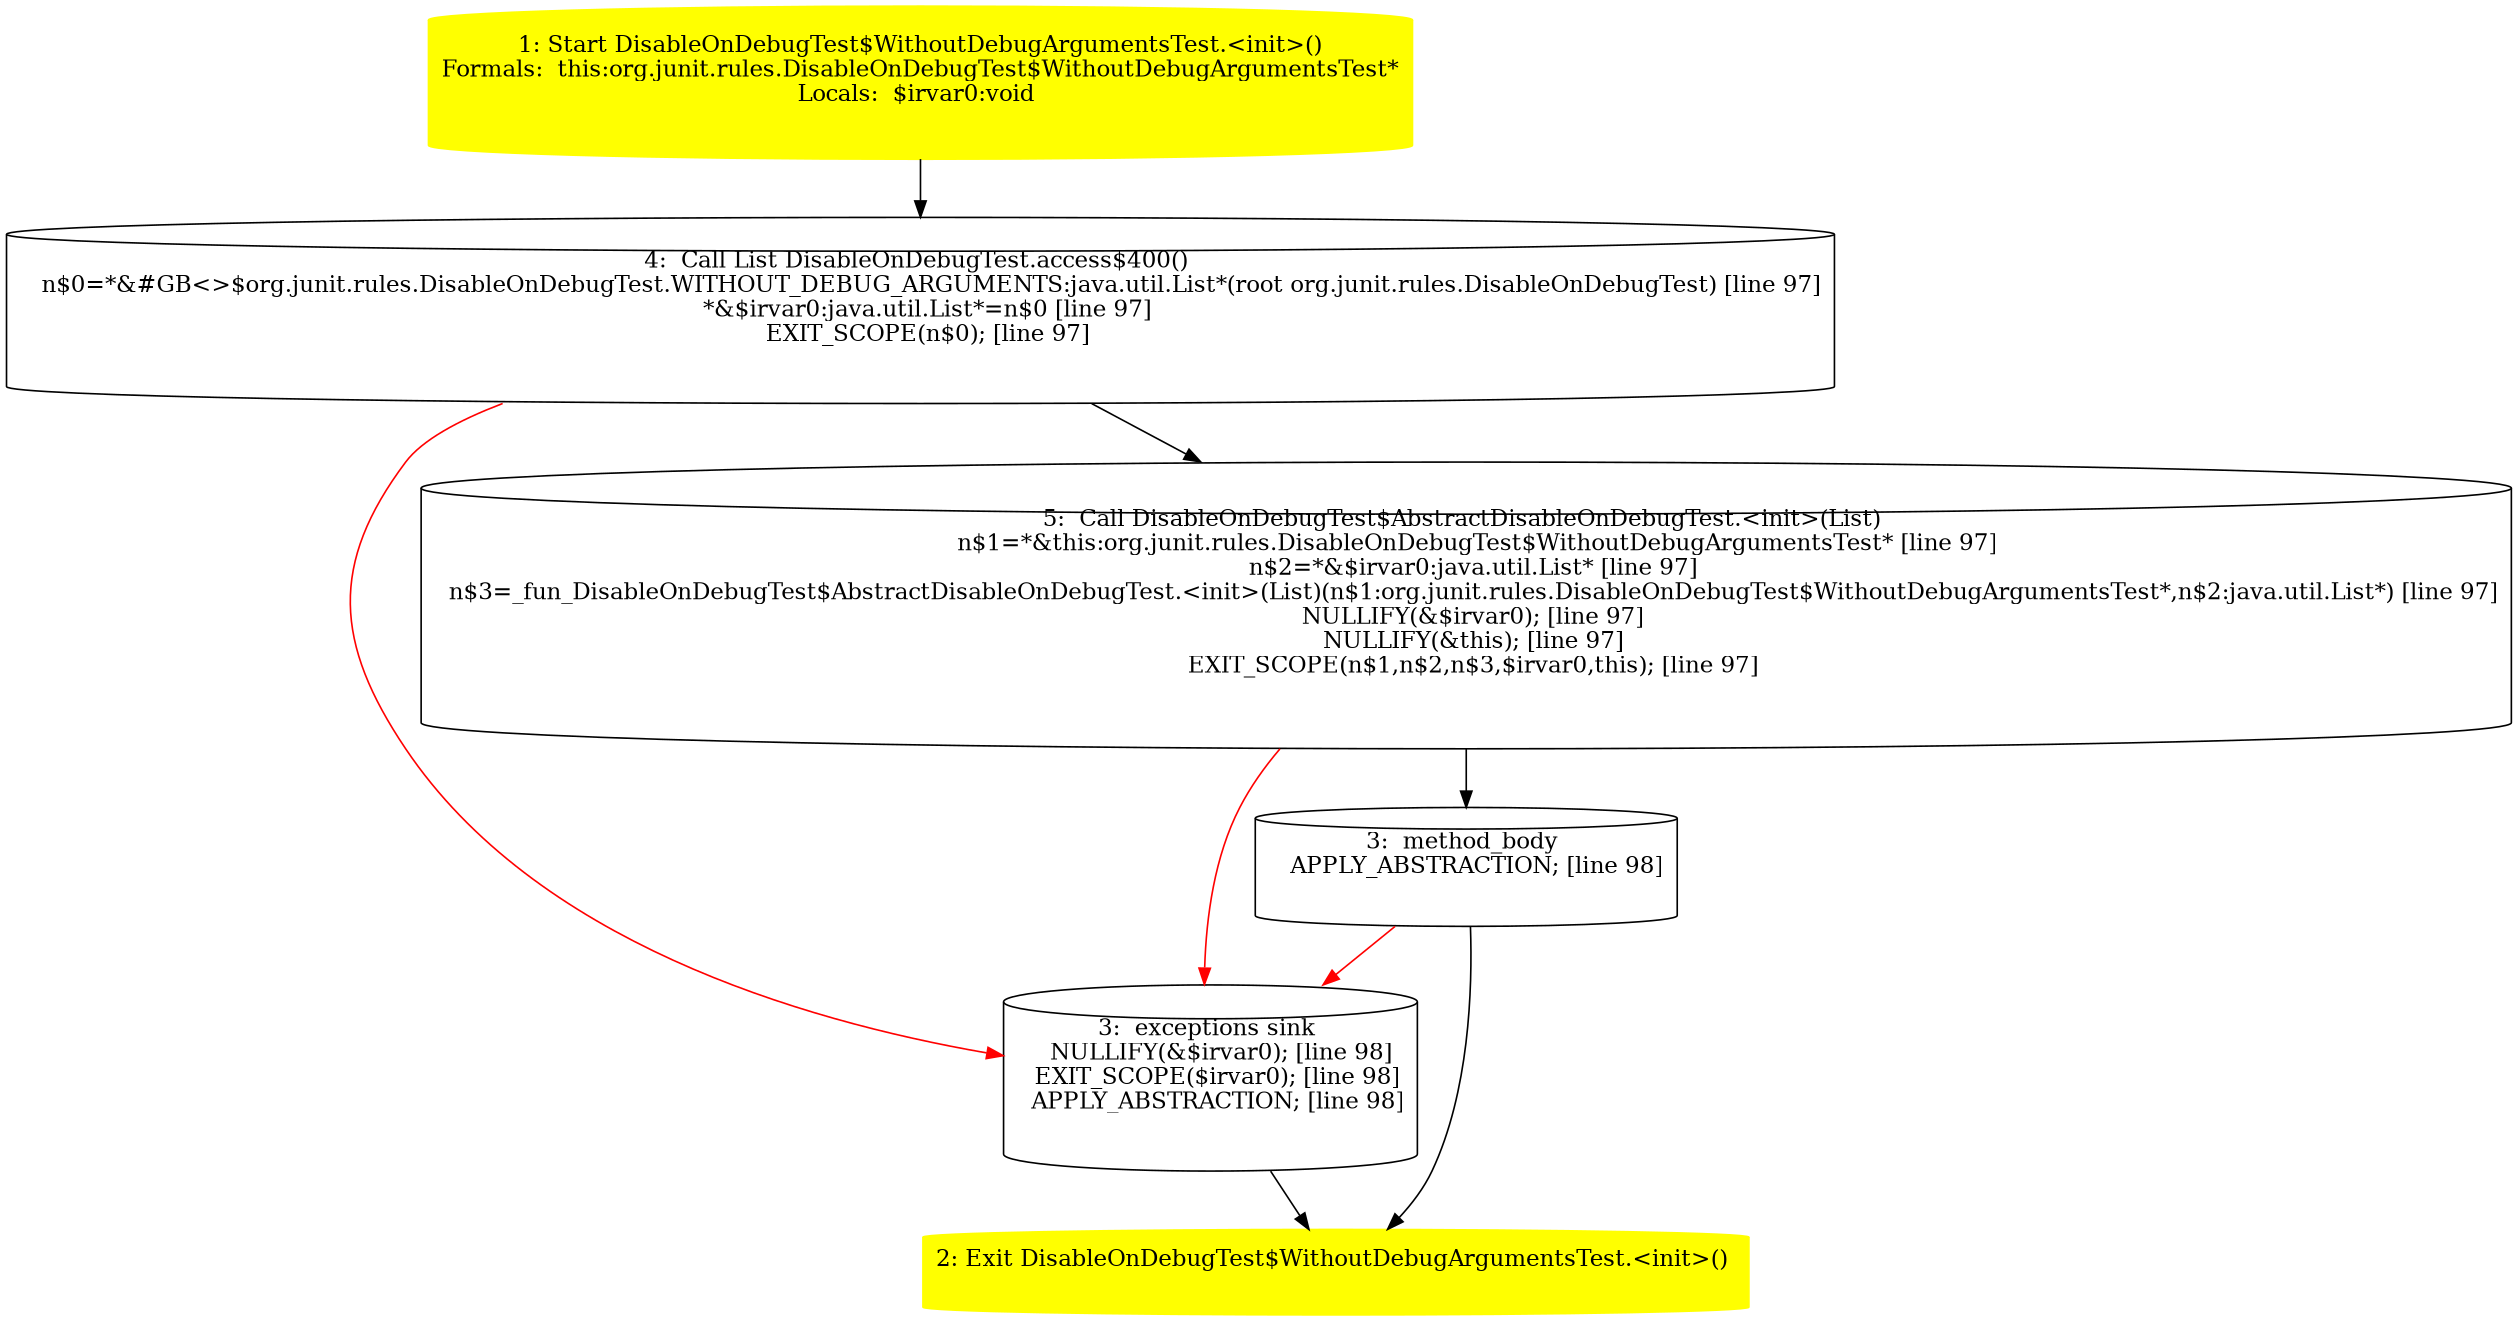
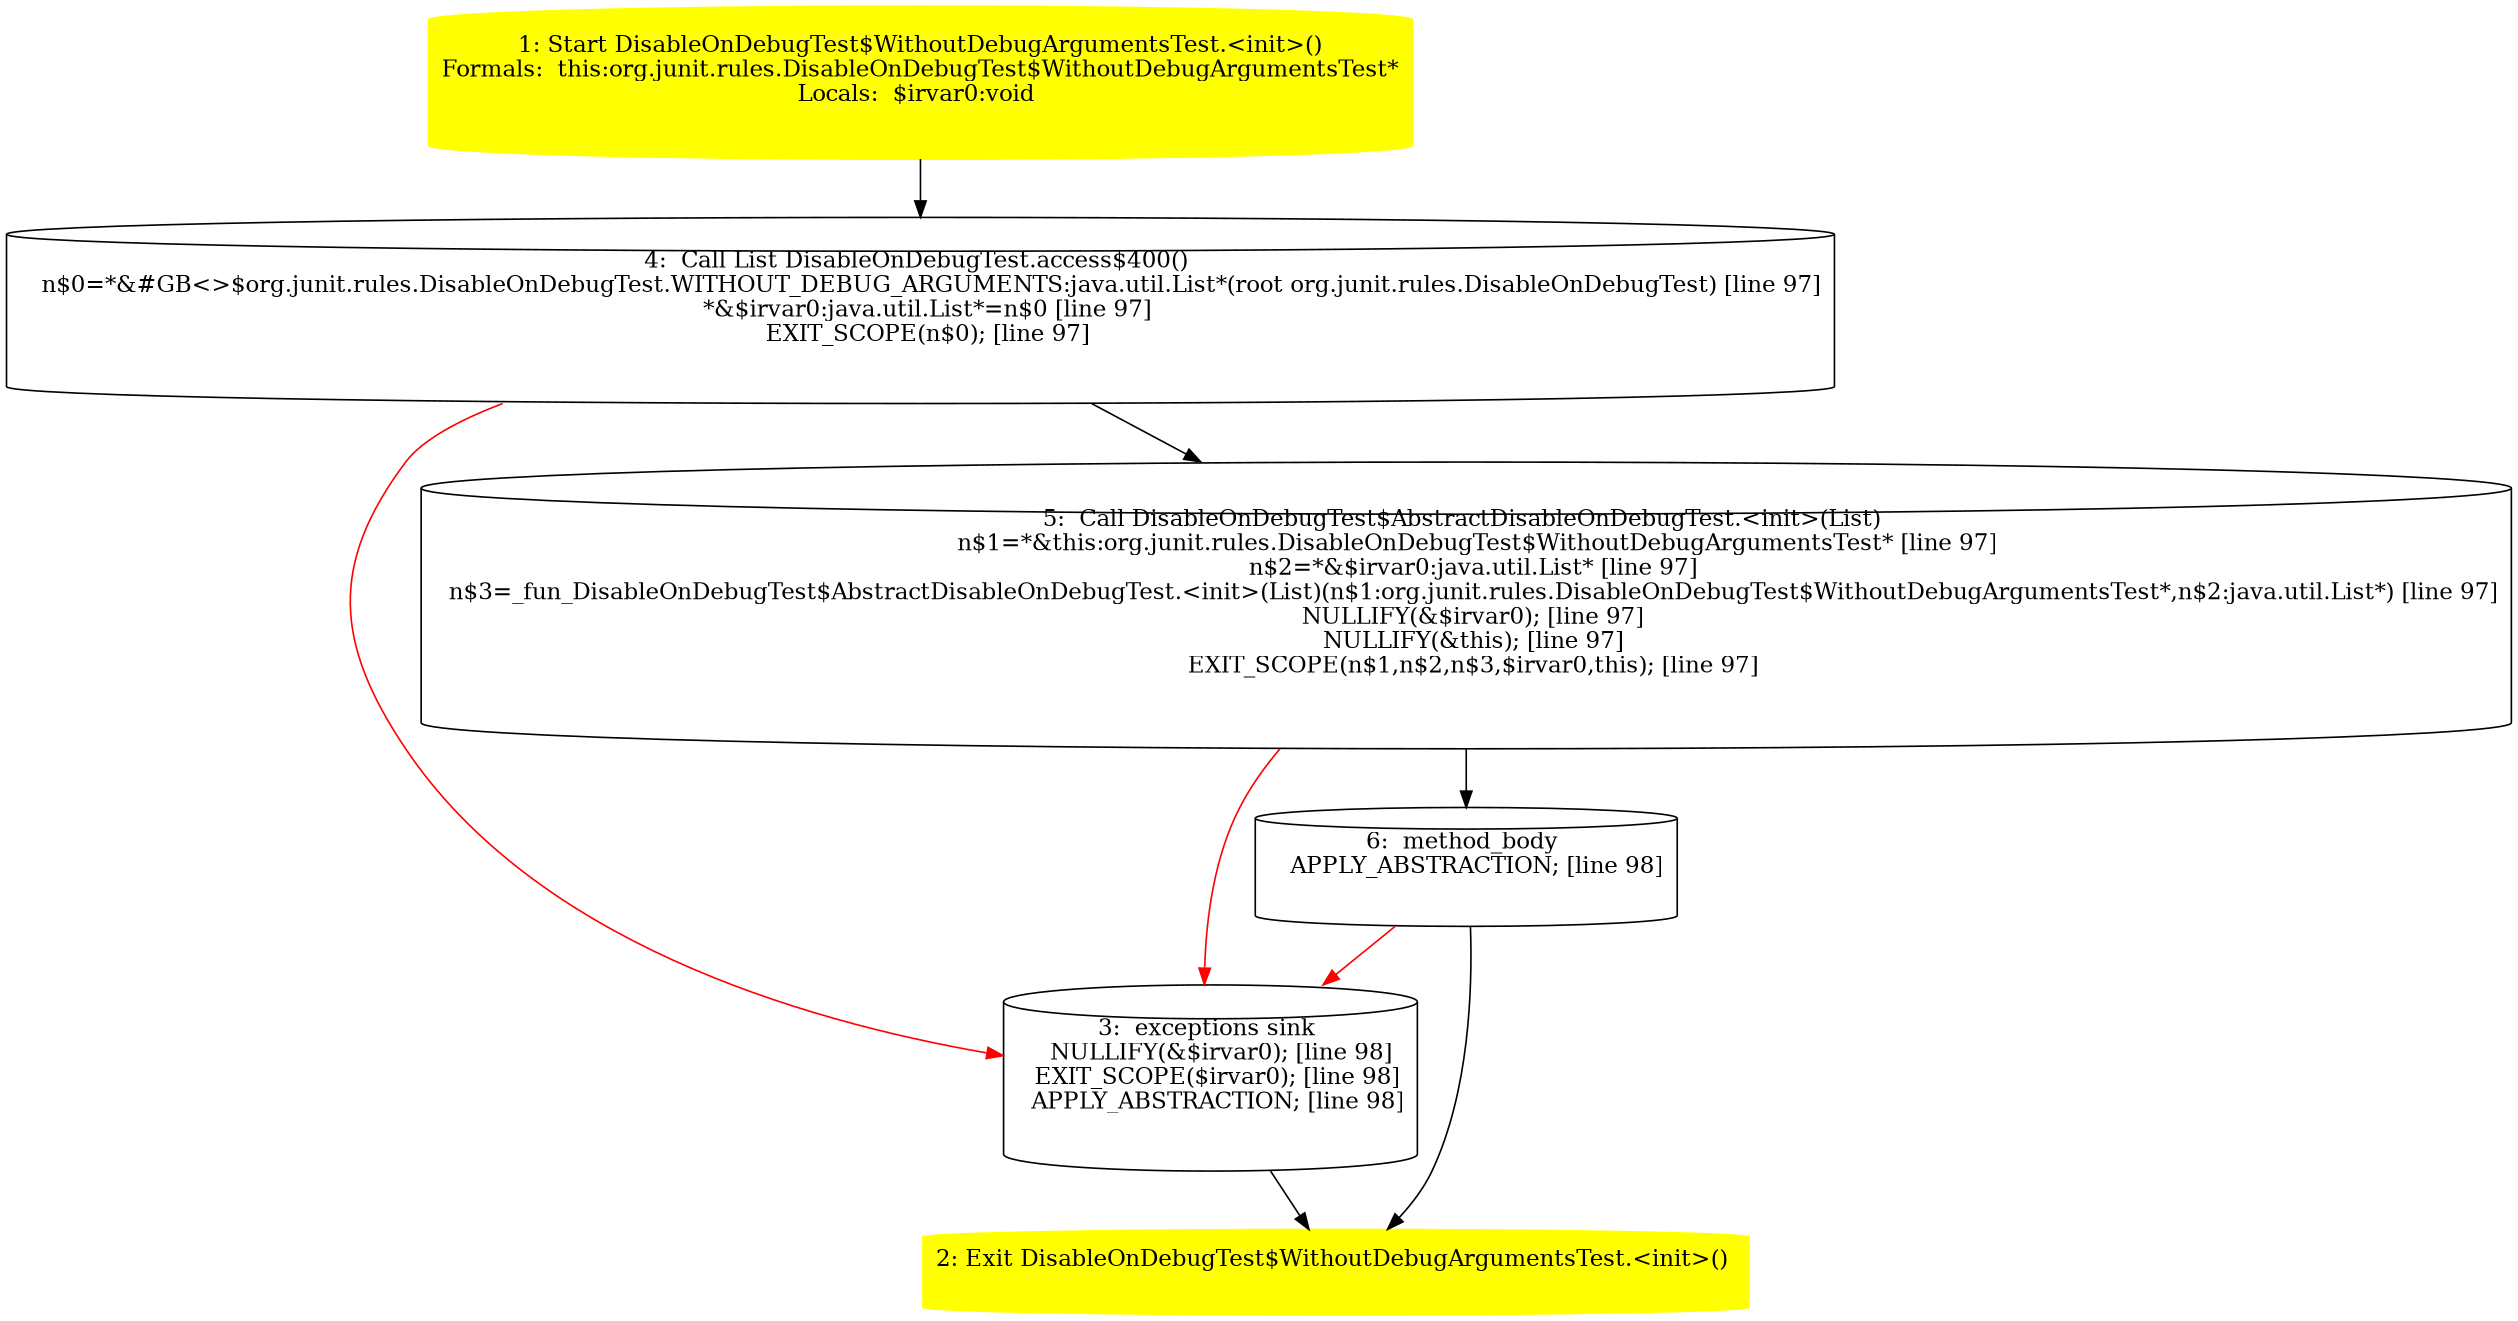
node "3:  method_body APPLY_ABSTRACTION; [line 98]": label "3:  method_body APPLY_ABSTRACTION; [line 98]" -> "6:  method_body APPLY_ABSTRACTION; [line 98]"
